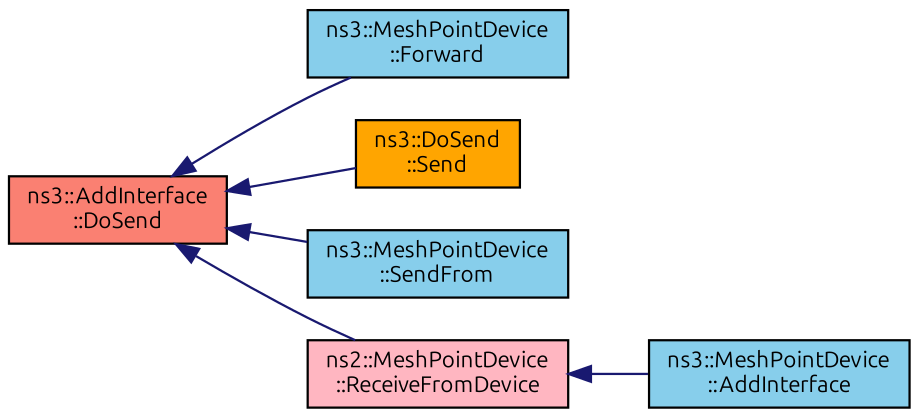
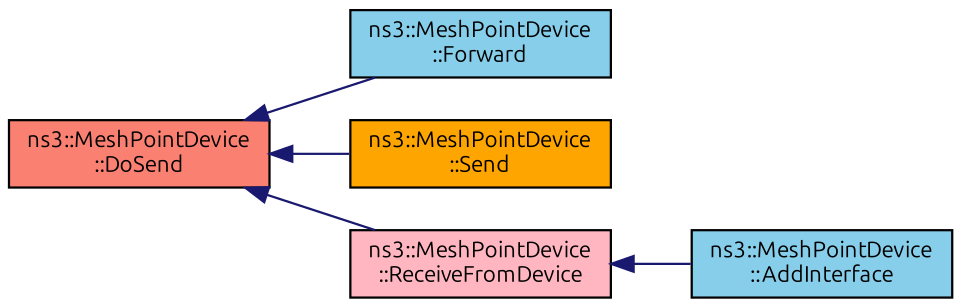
node "ns3::DoSend ::Send": label "ns3::DoSend ::Send" -> "ns3::MeshPointDevice ::Send"
node "ns3::AddInterface ::DoSend": label "ns3::AddInterface ::DoSend" -> "ns3::MeshPointDevice ::DoSend"
node "ns3::MeshPointDevice ::SendFrom": removed
node "ns2::MeshPointDevice ::ReceiveFromDevice": label "ns2::MeshPointDevice ::ReceiveFromDevice" -> "ns3::MeshPointDevice ::ReceiveFromDevice"
